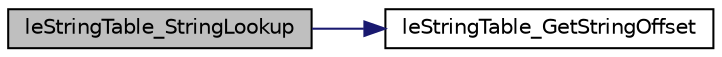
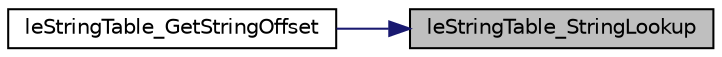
edge "leStringTable_StringLookup" -> "leStringTable_GetStringOffset": reversed
